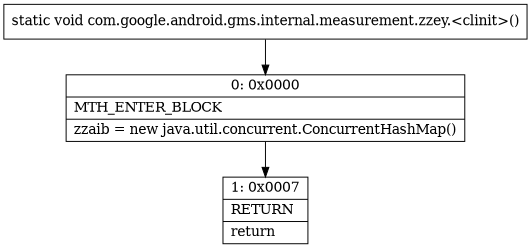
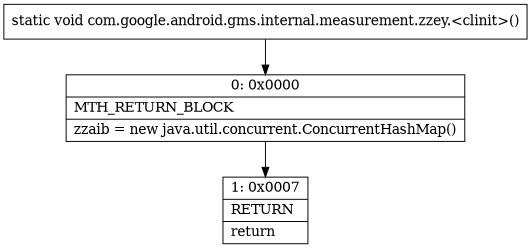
node "0: 0x0000": text "MTH_ENTER_BLOCK" -> "MTH_RETURN_BLOCK"
